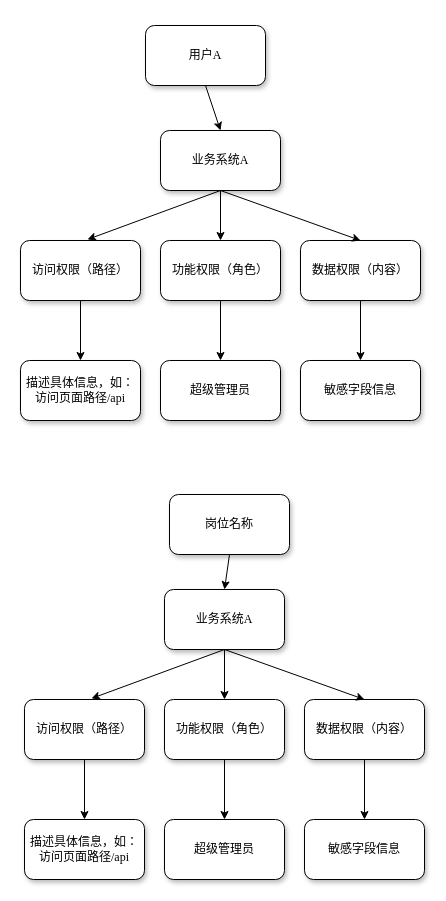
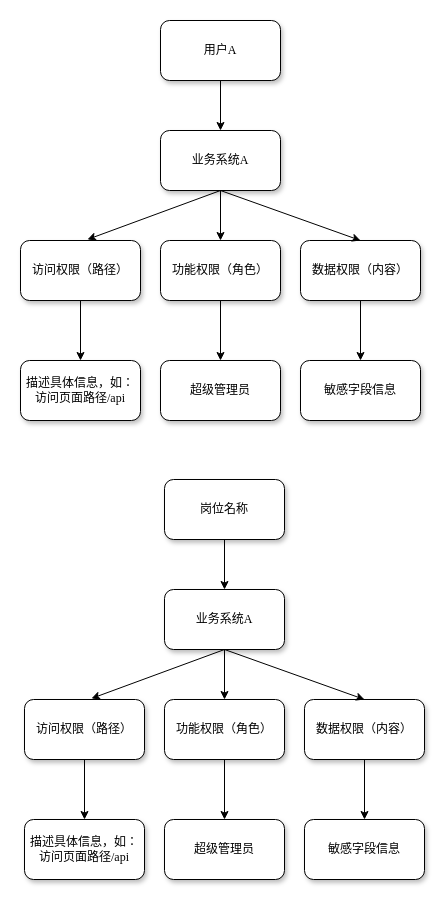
node "用户A": moved (206, 56) -> (221, 51)
node "岗位名称": moved (230, 525) -> (225, 510)
